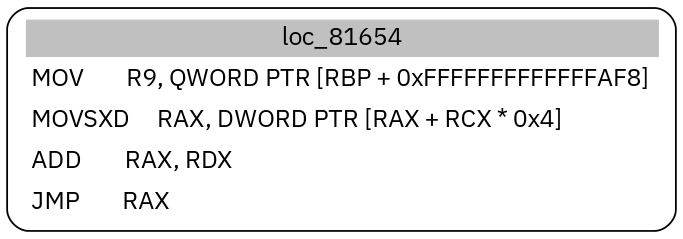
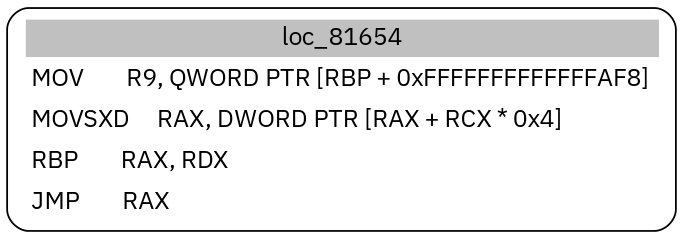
node "loc_81654": text "ADD        RAX, RDX" -> "RBP        RAX, RDX"
